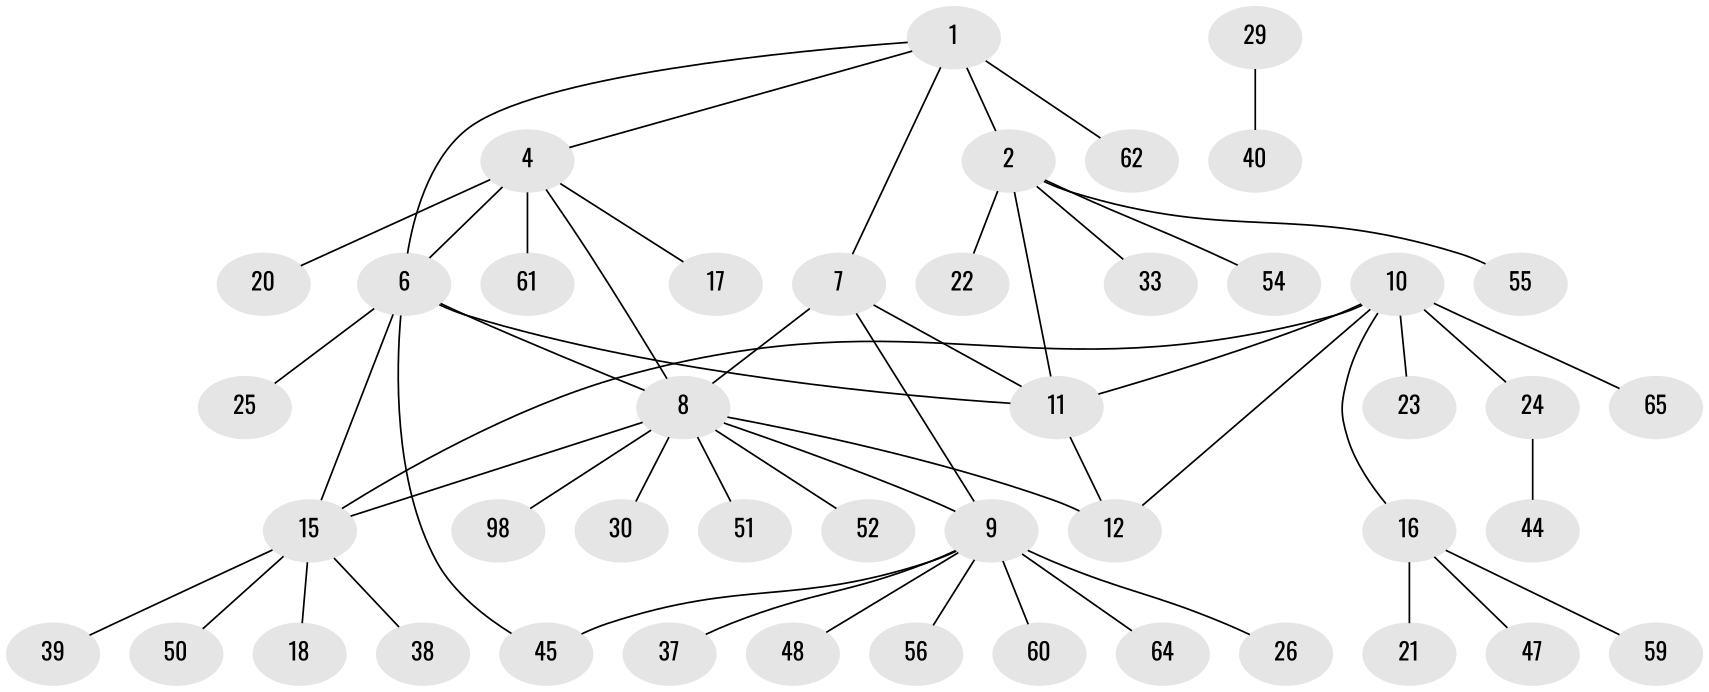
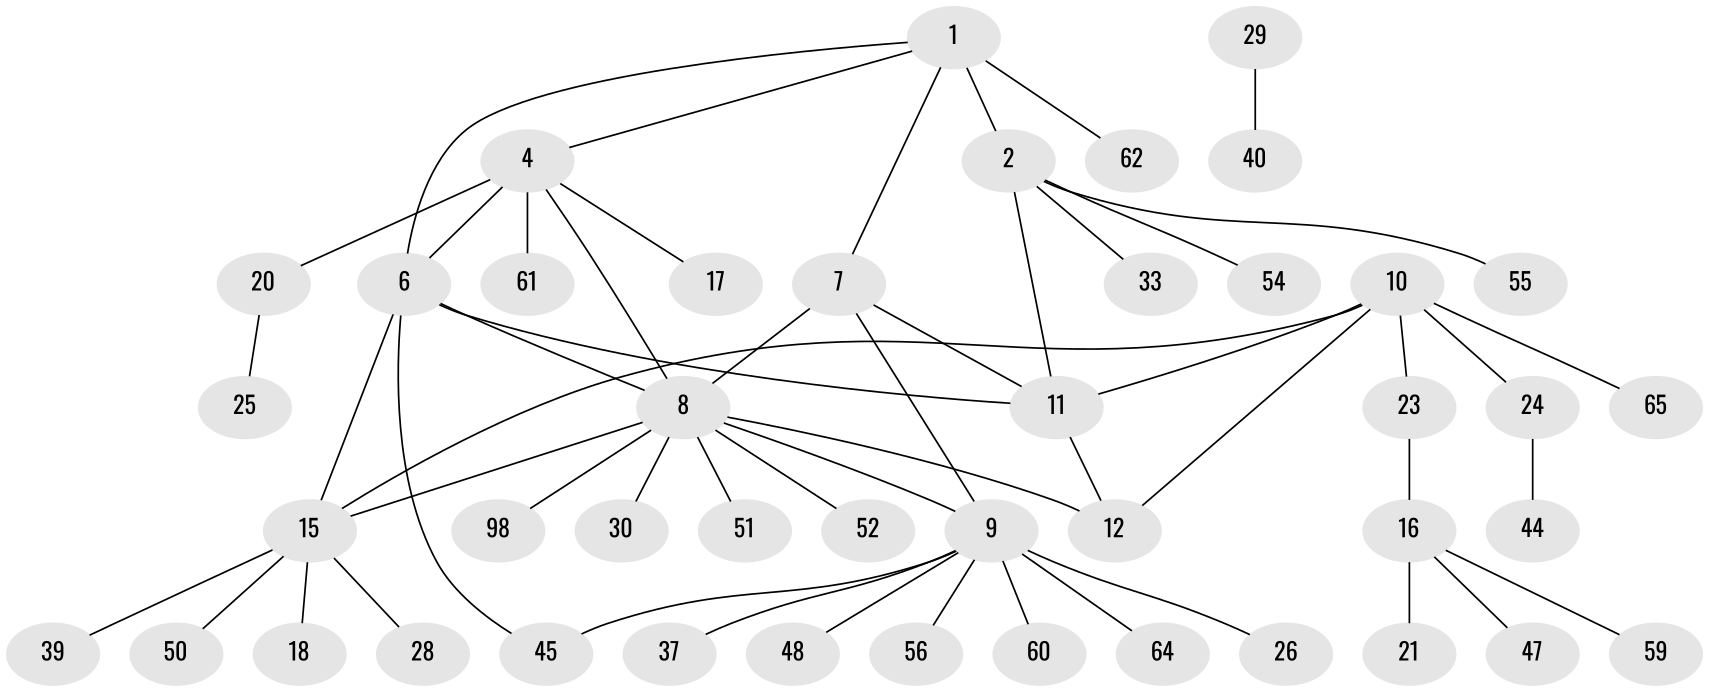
node "22": removed
edge "6" -- "25": now "20" -- "25"
edge "10" -- "16": now "23" -- "16"
node "38": label "38" -> "28"
